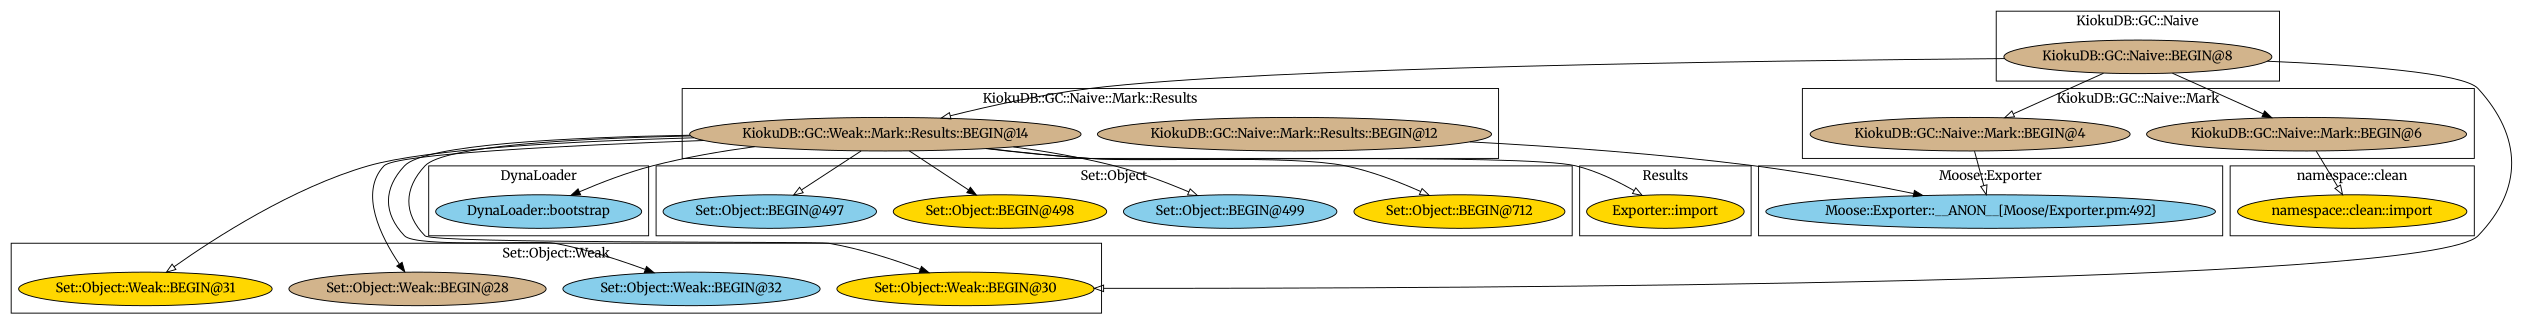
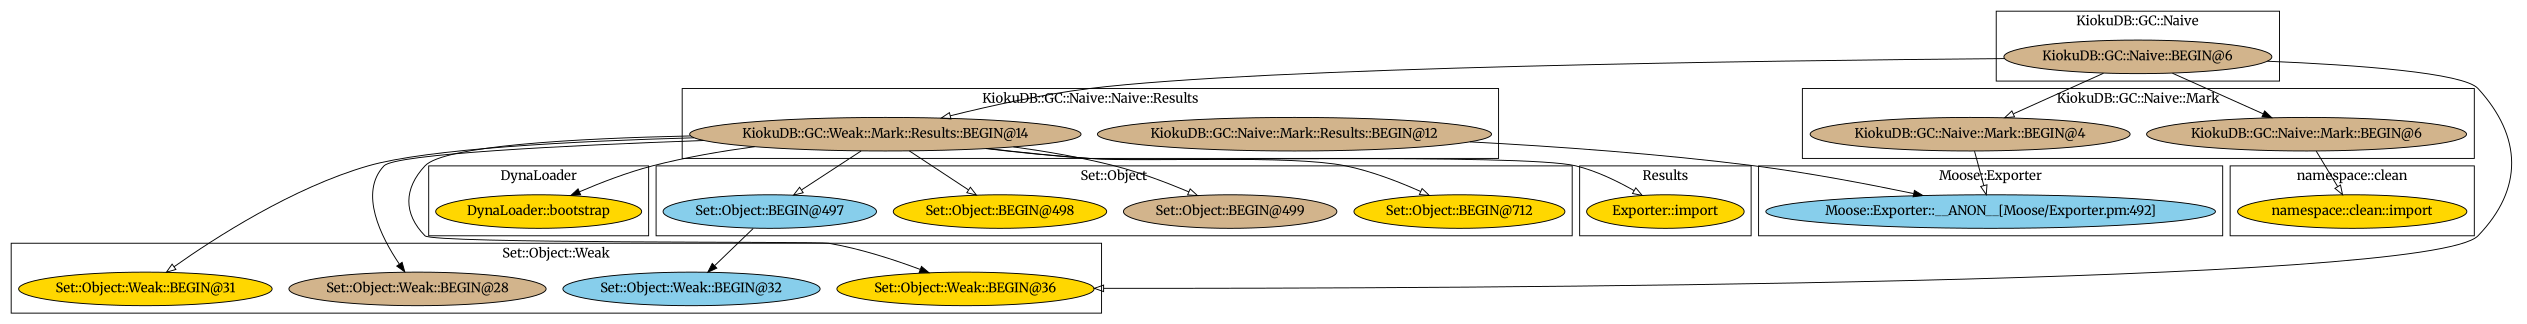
node "KiokuDB::GC::Naive::BEGIN@8": label "KiokuDB::GC::Naive::BEGIN@8" -> "KiokuDB::GC::Naive::BEGIN@6"
cluster "KiokuDB::GC::Naive::Mark::Results": label "KiokuDB::GC::Naive::Mark::Results" -> "KiokuDB::GC::Naive::Naive::Results"
edge "KiokuDB::GC::Weak::Mark::Results::BEGIN@14" -> "Set::Object::BEGIN@498": arrowhead normal -> onormal
edge "KiokuDB::GC::Weak::Mark::Results::BEGIN@14" -> "Set::Object::Weak::BEGIN@32": now "Set::Object::BEGIN@497" -> "Set::Object::Weak::BEGIN@32"
node "DynaLoader::bootstrap": fillcolor skyblue -> gold
node "Set::Object::BEGIN@499": fillcolor skyblue -> tan
node "Set::Object::Weak::BEGIN@30": label "Set::Object::Weak::BEGIN@30" -> "Set::Object::Weak::BEGIN@36"
